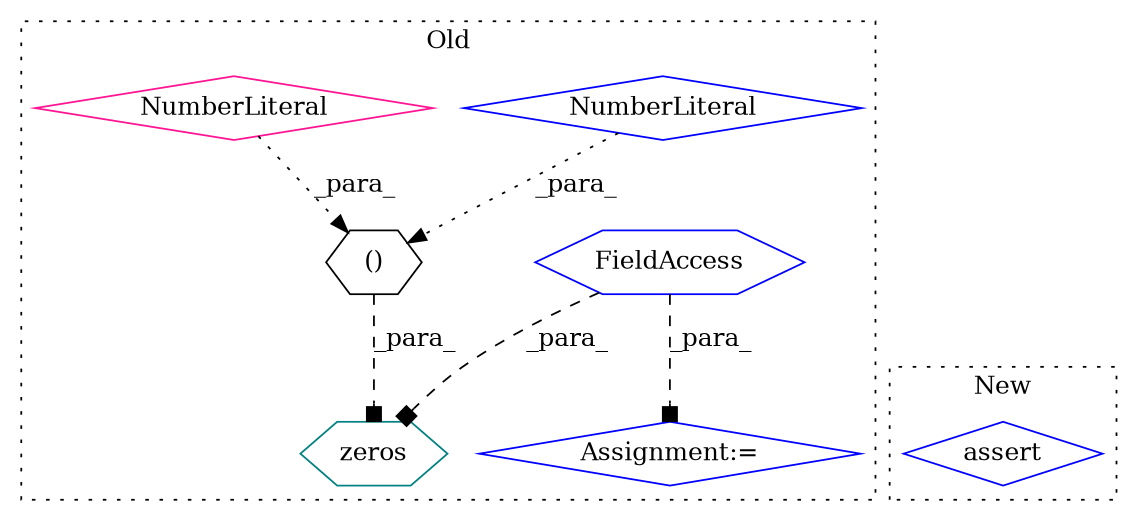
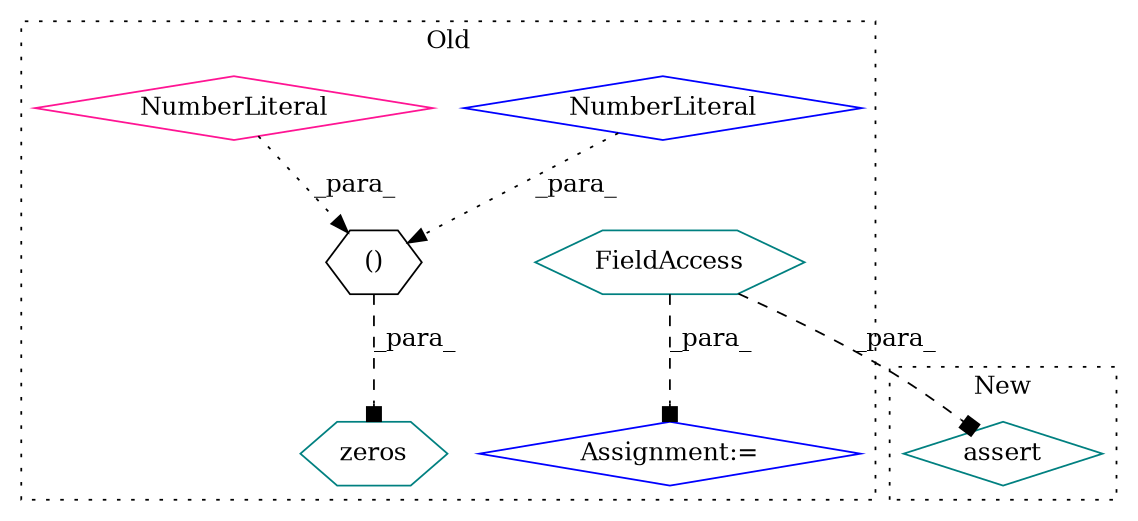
node "FieldAccess": color blue -> teal
edge "FieldAccess" -> "zeros": now "FieldAccess" -> "assert"
node "assert": color blue -> teal
